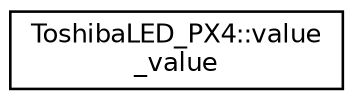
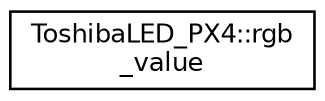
node "ToshibaLED_PX4::value _value": label "ToshibaLED_PX4::value _value" -> "ToshibaLED_PX4::rgb _value"
